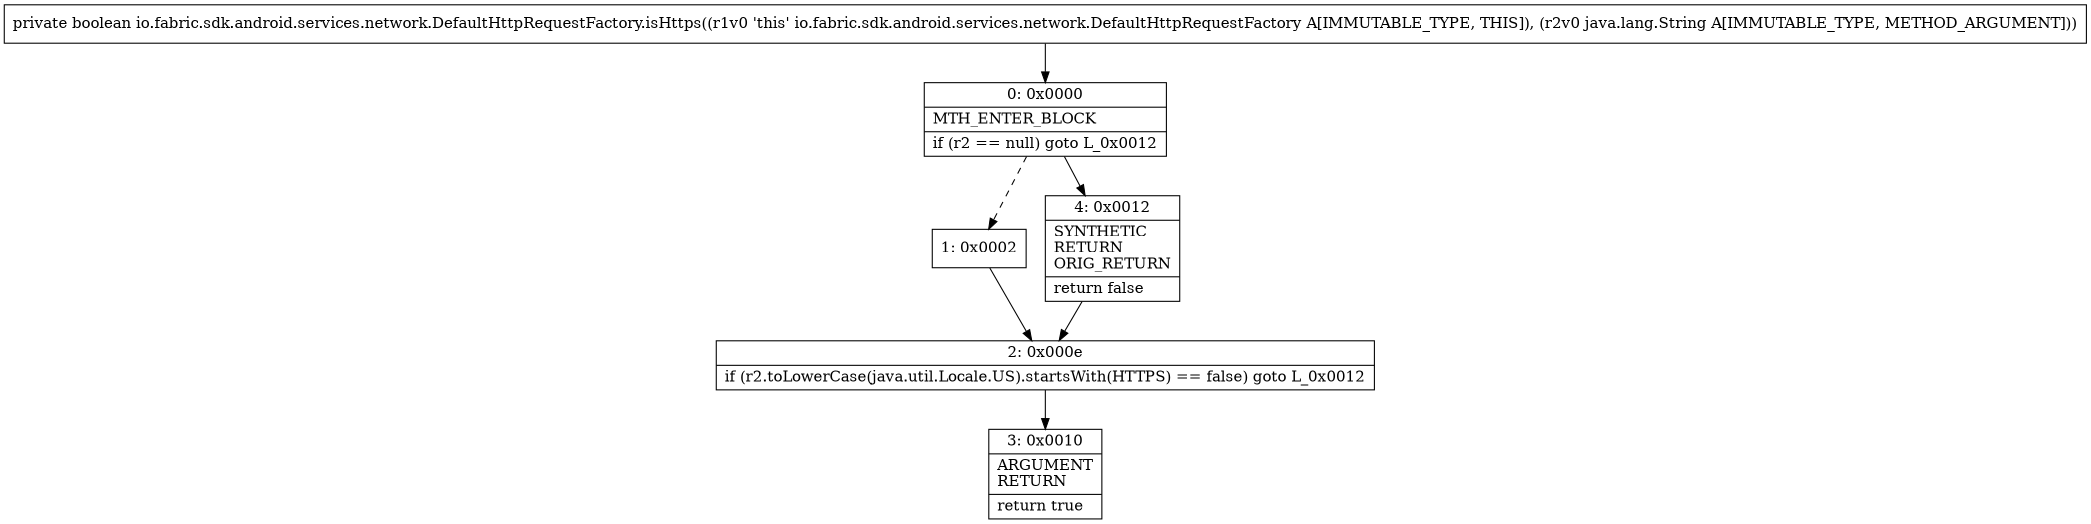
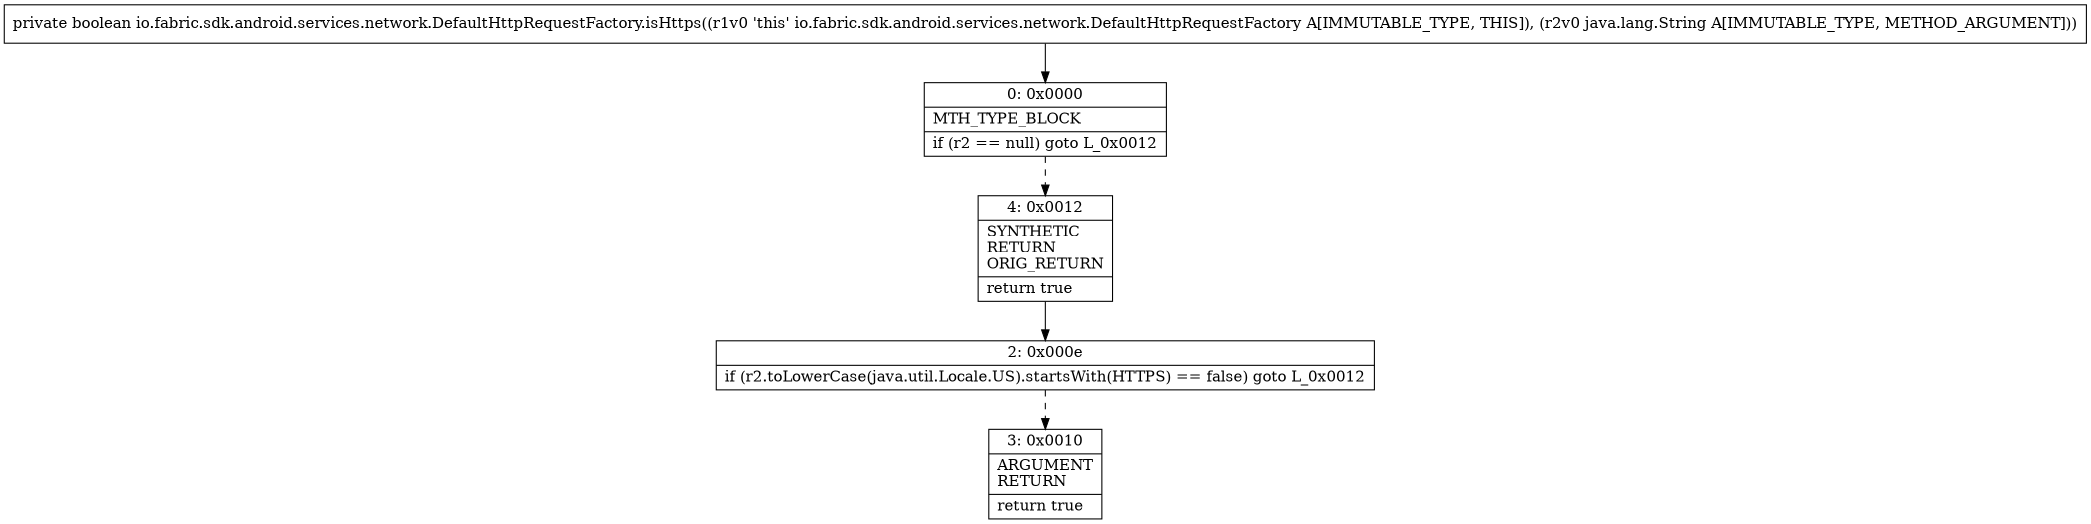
node "0: 0x0000": text "MTH_ENTER_BLOCK" -> "MTH_TYPE_BLOCK"
edge "0: 0x0000" -> "4: 0x0012": style solid -> dashed
node "1: 0x0002": removed
node "4: 0x0012": text "return false" -> "return true"
edge "2: 0x000e" -> "3: 0x0010": style solid -> dashed
